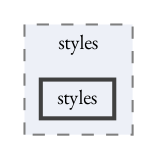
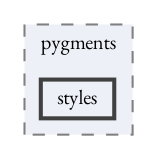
cluster "styles": label "styles" -> "pygments"
